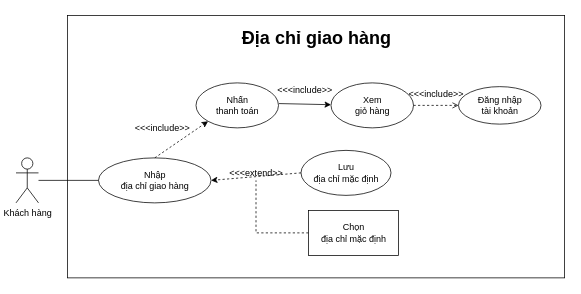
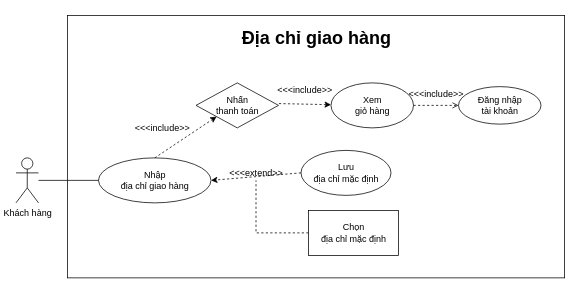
edge "Nhấn thanh toán" -> "Xem giỏ hàng": style solid -> dashed
node "Nhấn thanh toán": shape ellipse -> diamond
